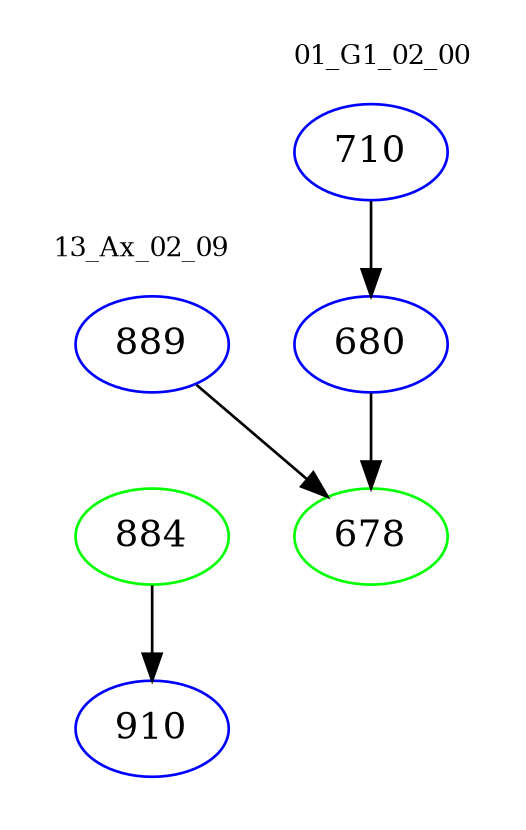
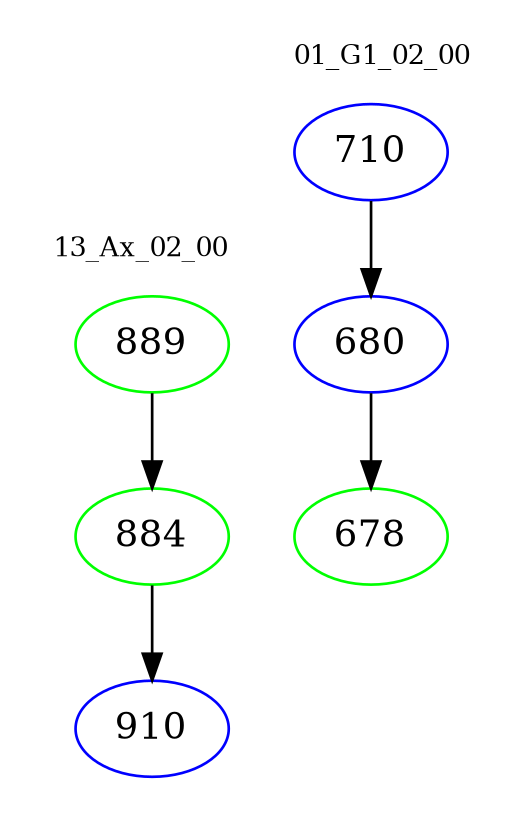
cluster "13_Ax_02_09": label "13_Ax_02_09" -> "13_Ax_02_00"
node "889": color blue -> green
edge "889" -> "678": now "889" -> "884"
